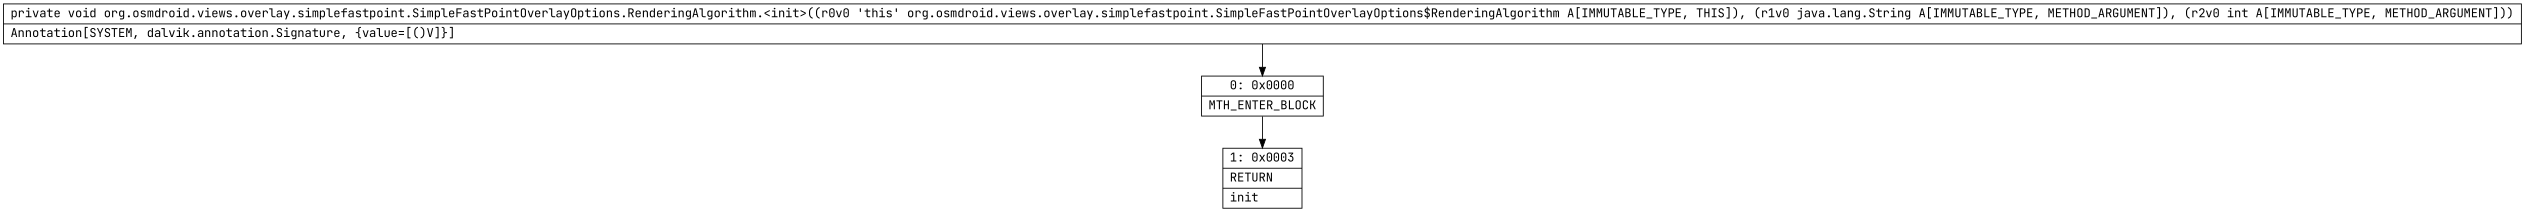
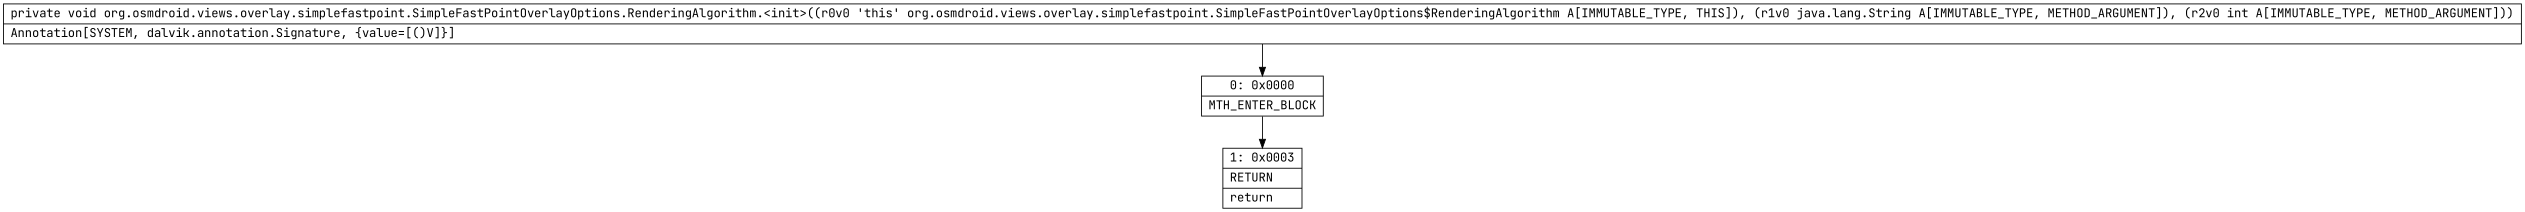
node "1: 0x0003": text "init" -> "return"
